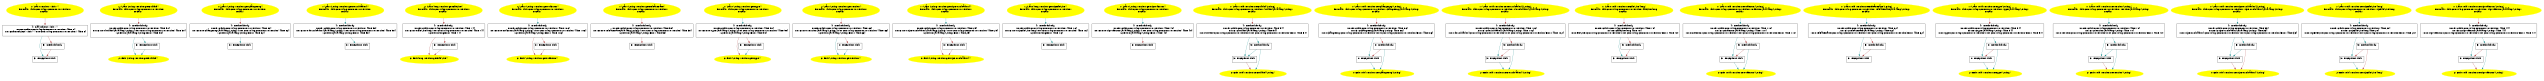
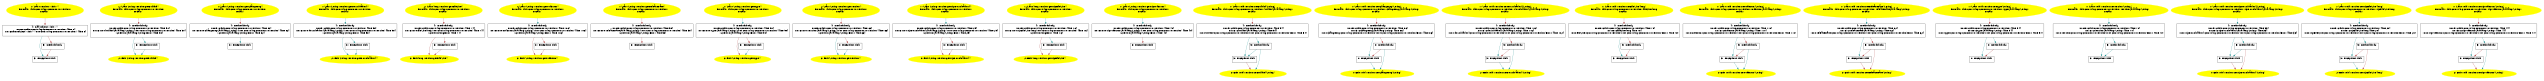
node "2: Exit String Version.getDownloadUrl()": added
node "2: Exit long Version.getZipFileSize()": added
node "2: Exit void Version.setReleaseDate(String)": added
node "2: Exit void Version.setType(String)": removed
node "2: Exit void Version.setVersion(String)": removed
